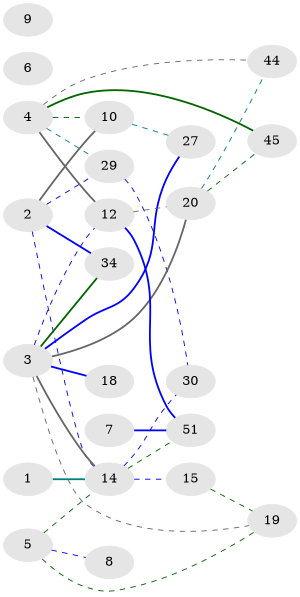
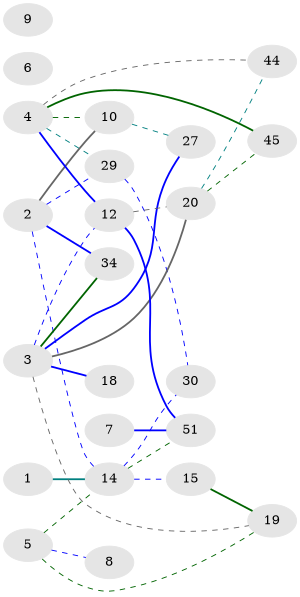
edge "4" -- "12": color gray40 -> blue
edge "3" -- "14": removed
edge "15" -- "19": style dashed -> bold
